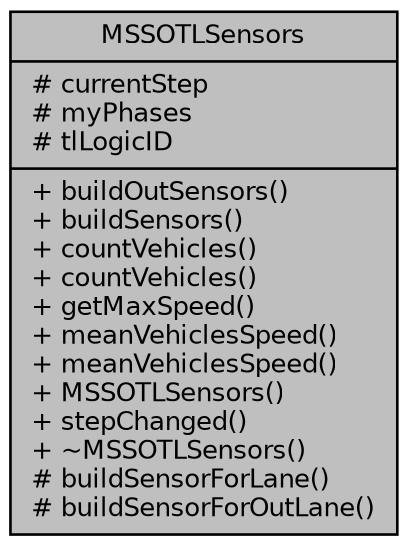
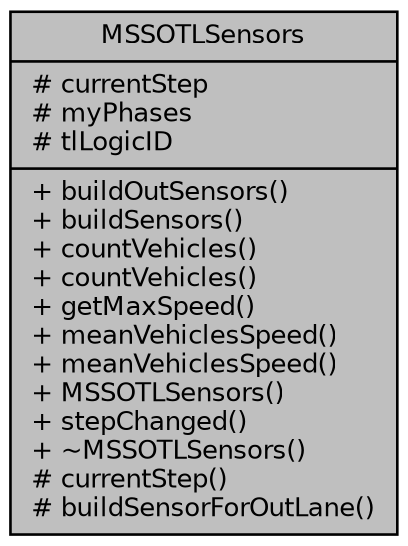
node "MSSOTLSensors": text "# buildSensorForLane()" -> "# currentStep()"
